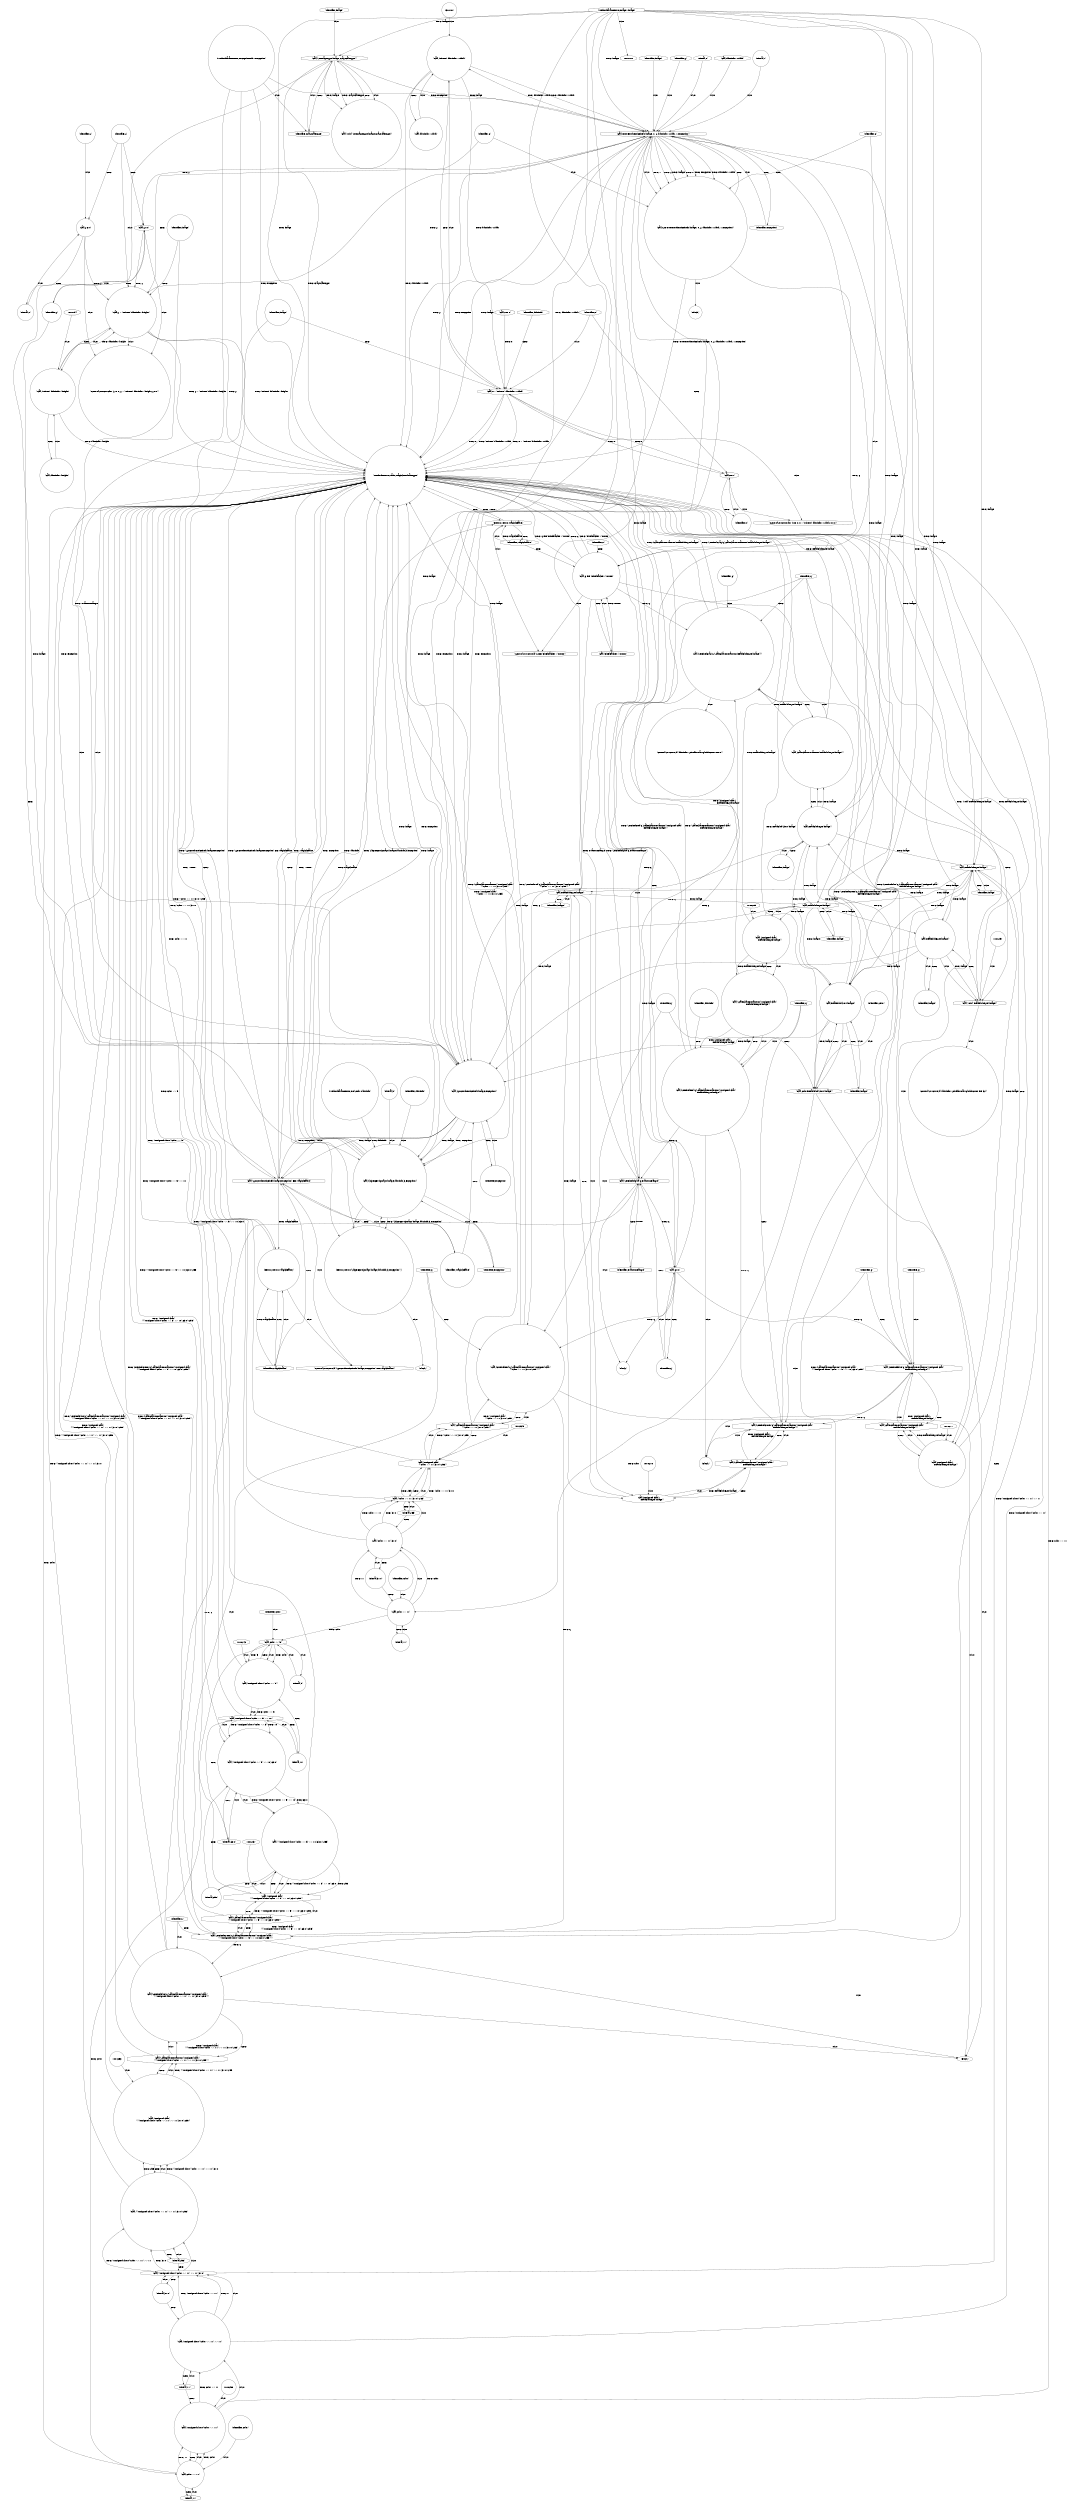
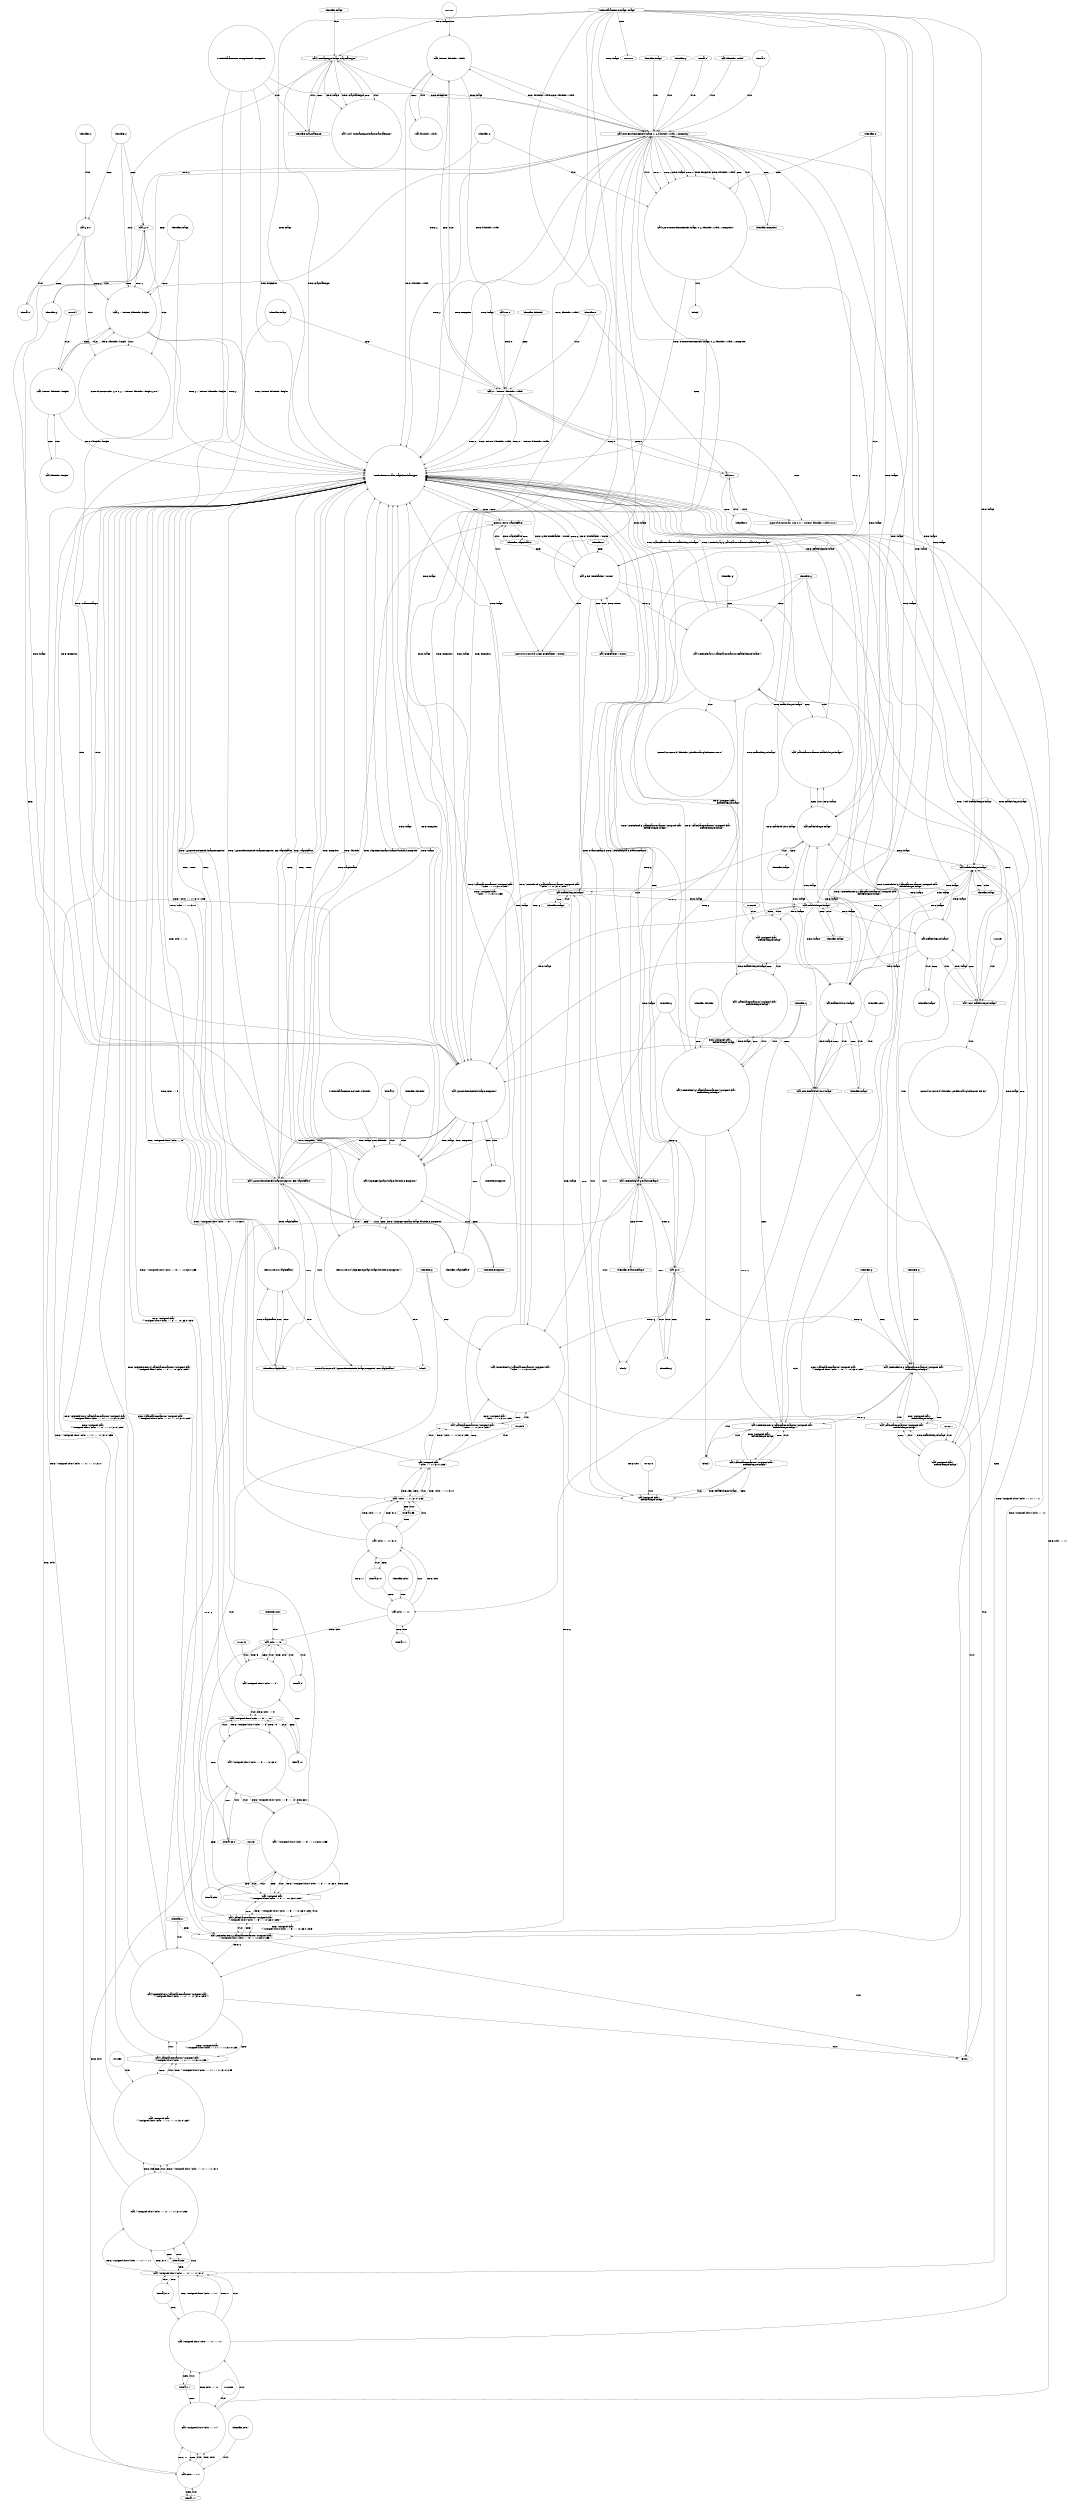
node "1300187": label "1300187" -> "1000187"
edge "(Call,((unsigned short)(color << 5) >> 10)/63.0)" -> "(MethodReturn,static MagickBooleanType)": removed, label "DDG: (unsigned short)(color << 5) >> 10"
